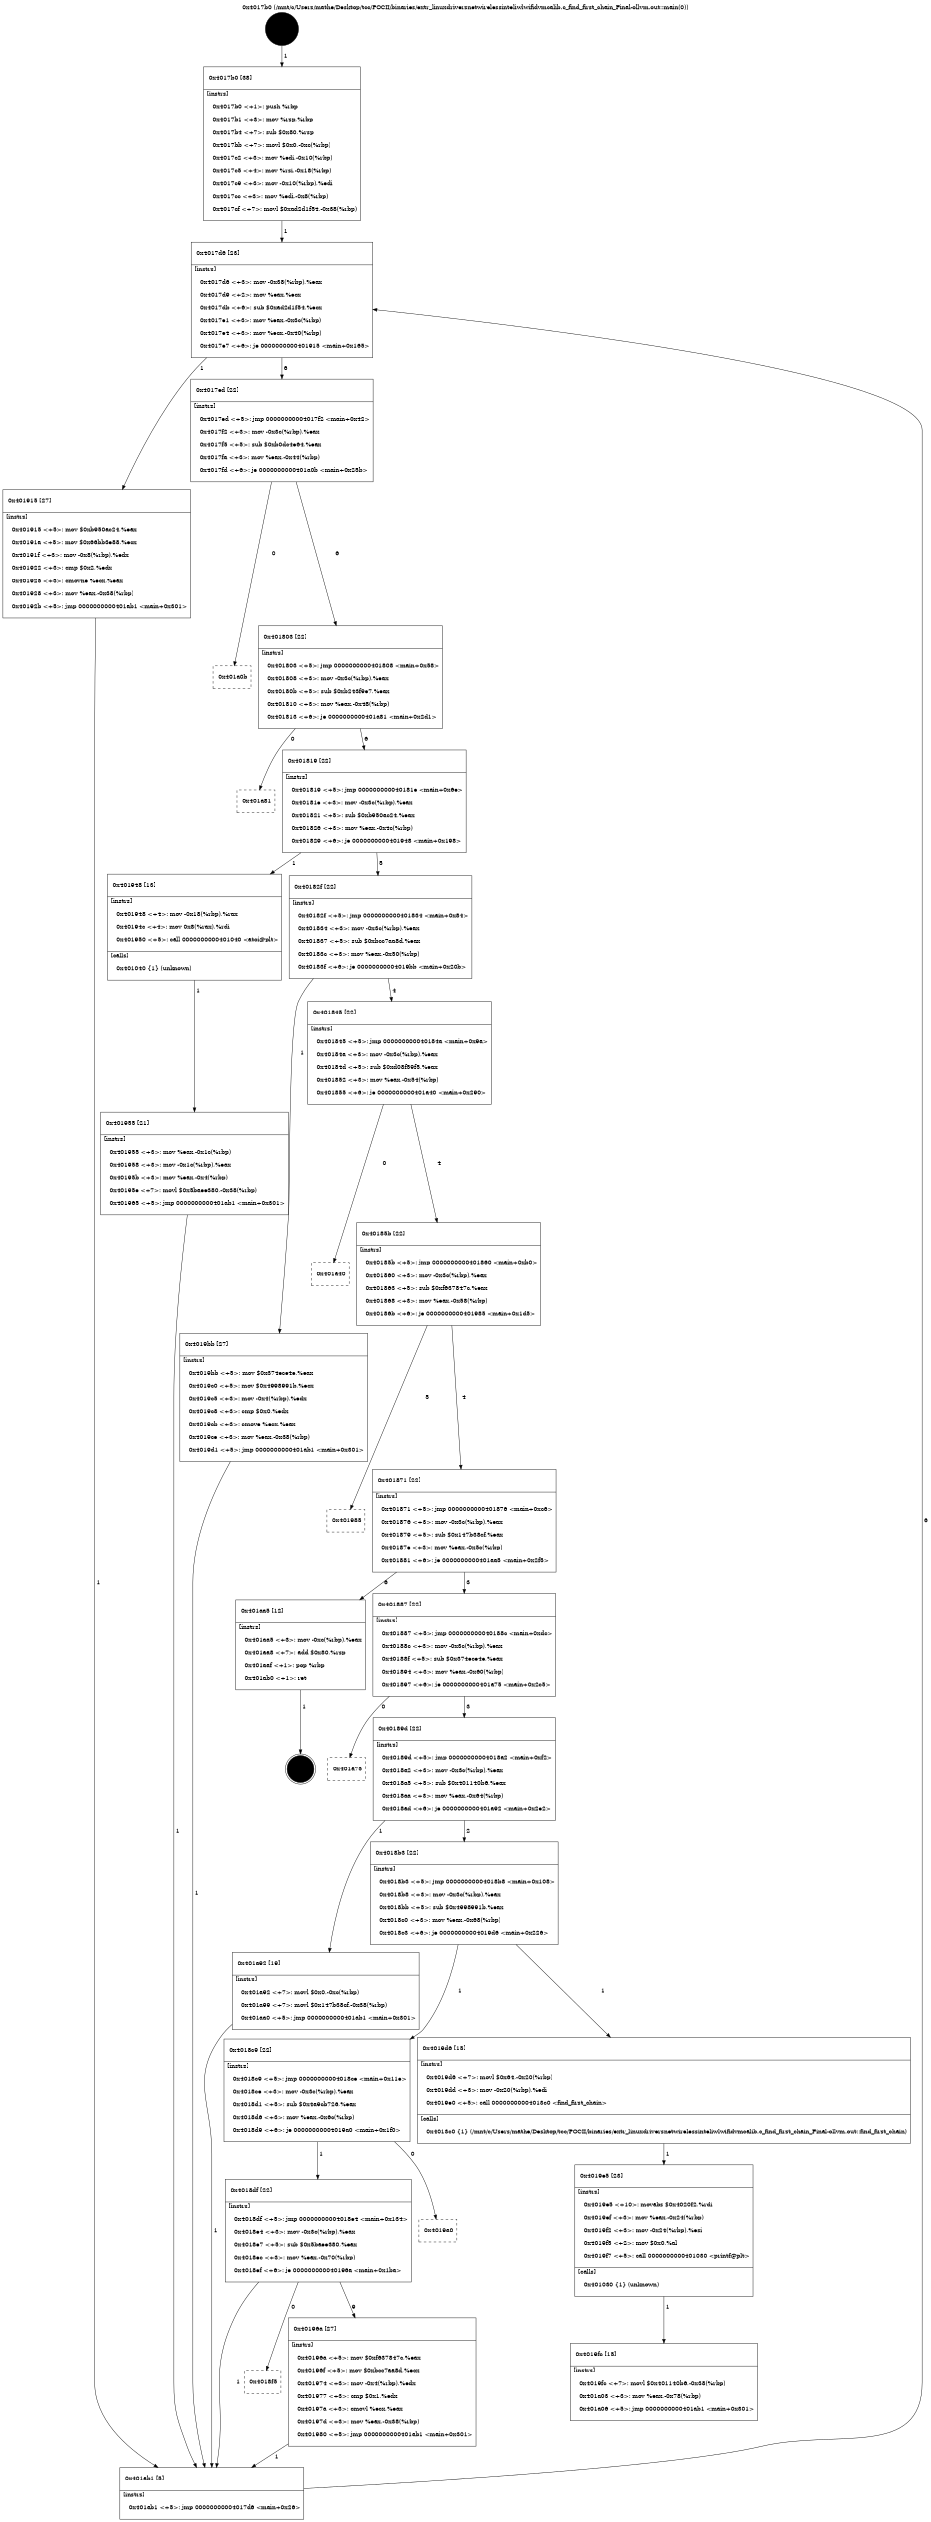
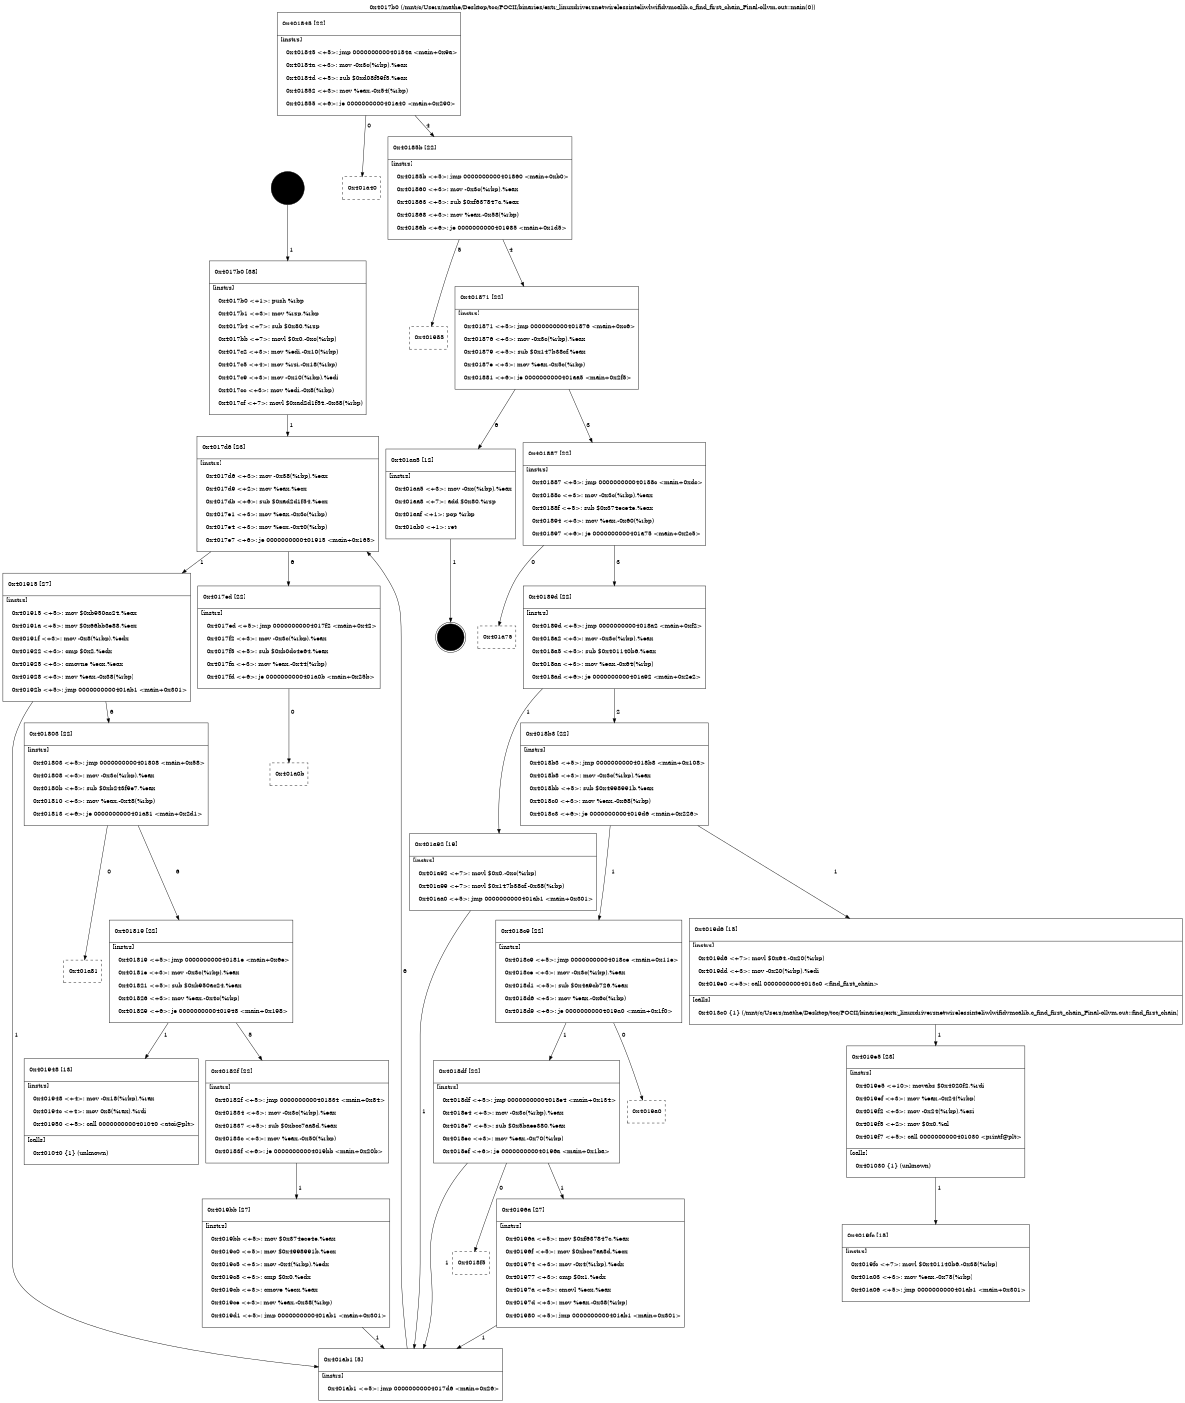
edge "0x4017ed [22]" -> "0x401803 [22]": now "0x401915 [27]" -> "0x401803 [22]"
edge "0x40182f [22]" -> "0x401845 [22]": removed, label "4"
node "0x401955 [21]": removed
edge "0x4018df [22]" -> "0x40196a [27]": label " 9" -> " 1"
